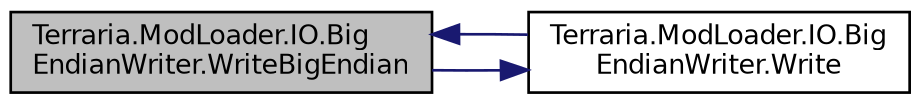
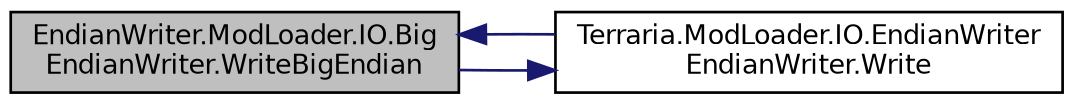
node "Terraria.ModLoader.IO.Big EndianWriter.WriteBigEndian": label "Terraria.ModLoader.IO.Big EndianWriter.WriteBigEndian" -> "EndianWriter.ModLoader.IO.Big EndianWriter.WriteBigEndian"
node "Terraria.ModLoader.IO.Big EndianWriter.Write": label "Terraria.ModLoader.IO.Big EndianWriter.Write" -> "Terraria.ModLoader.IO.EndianWriter EndianWriter.Write"
